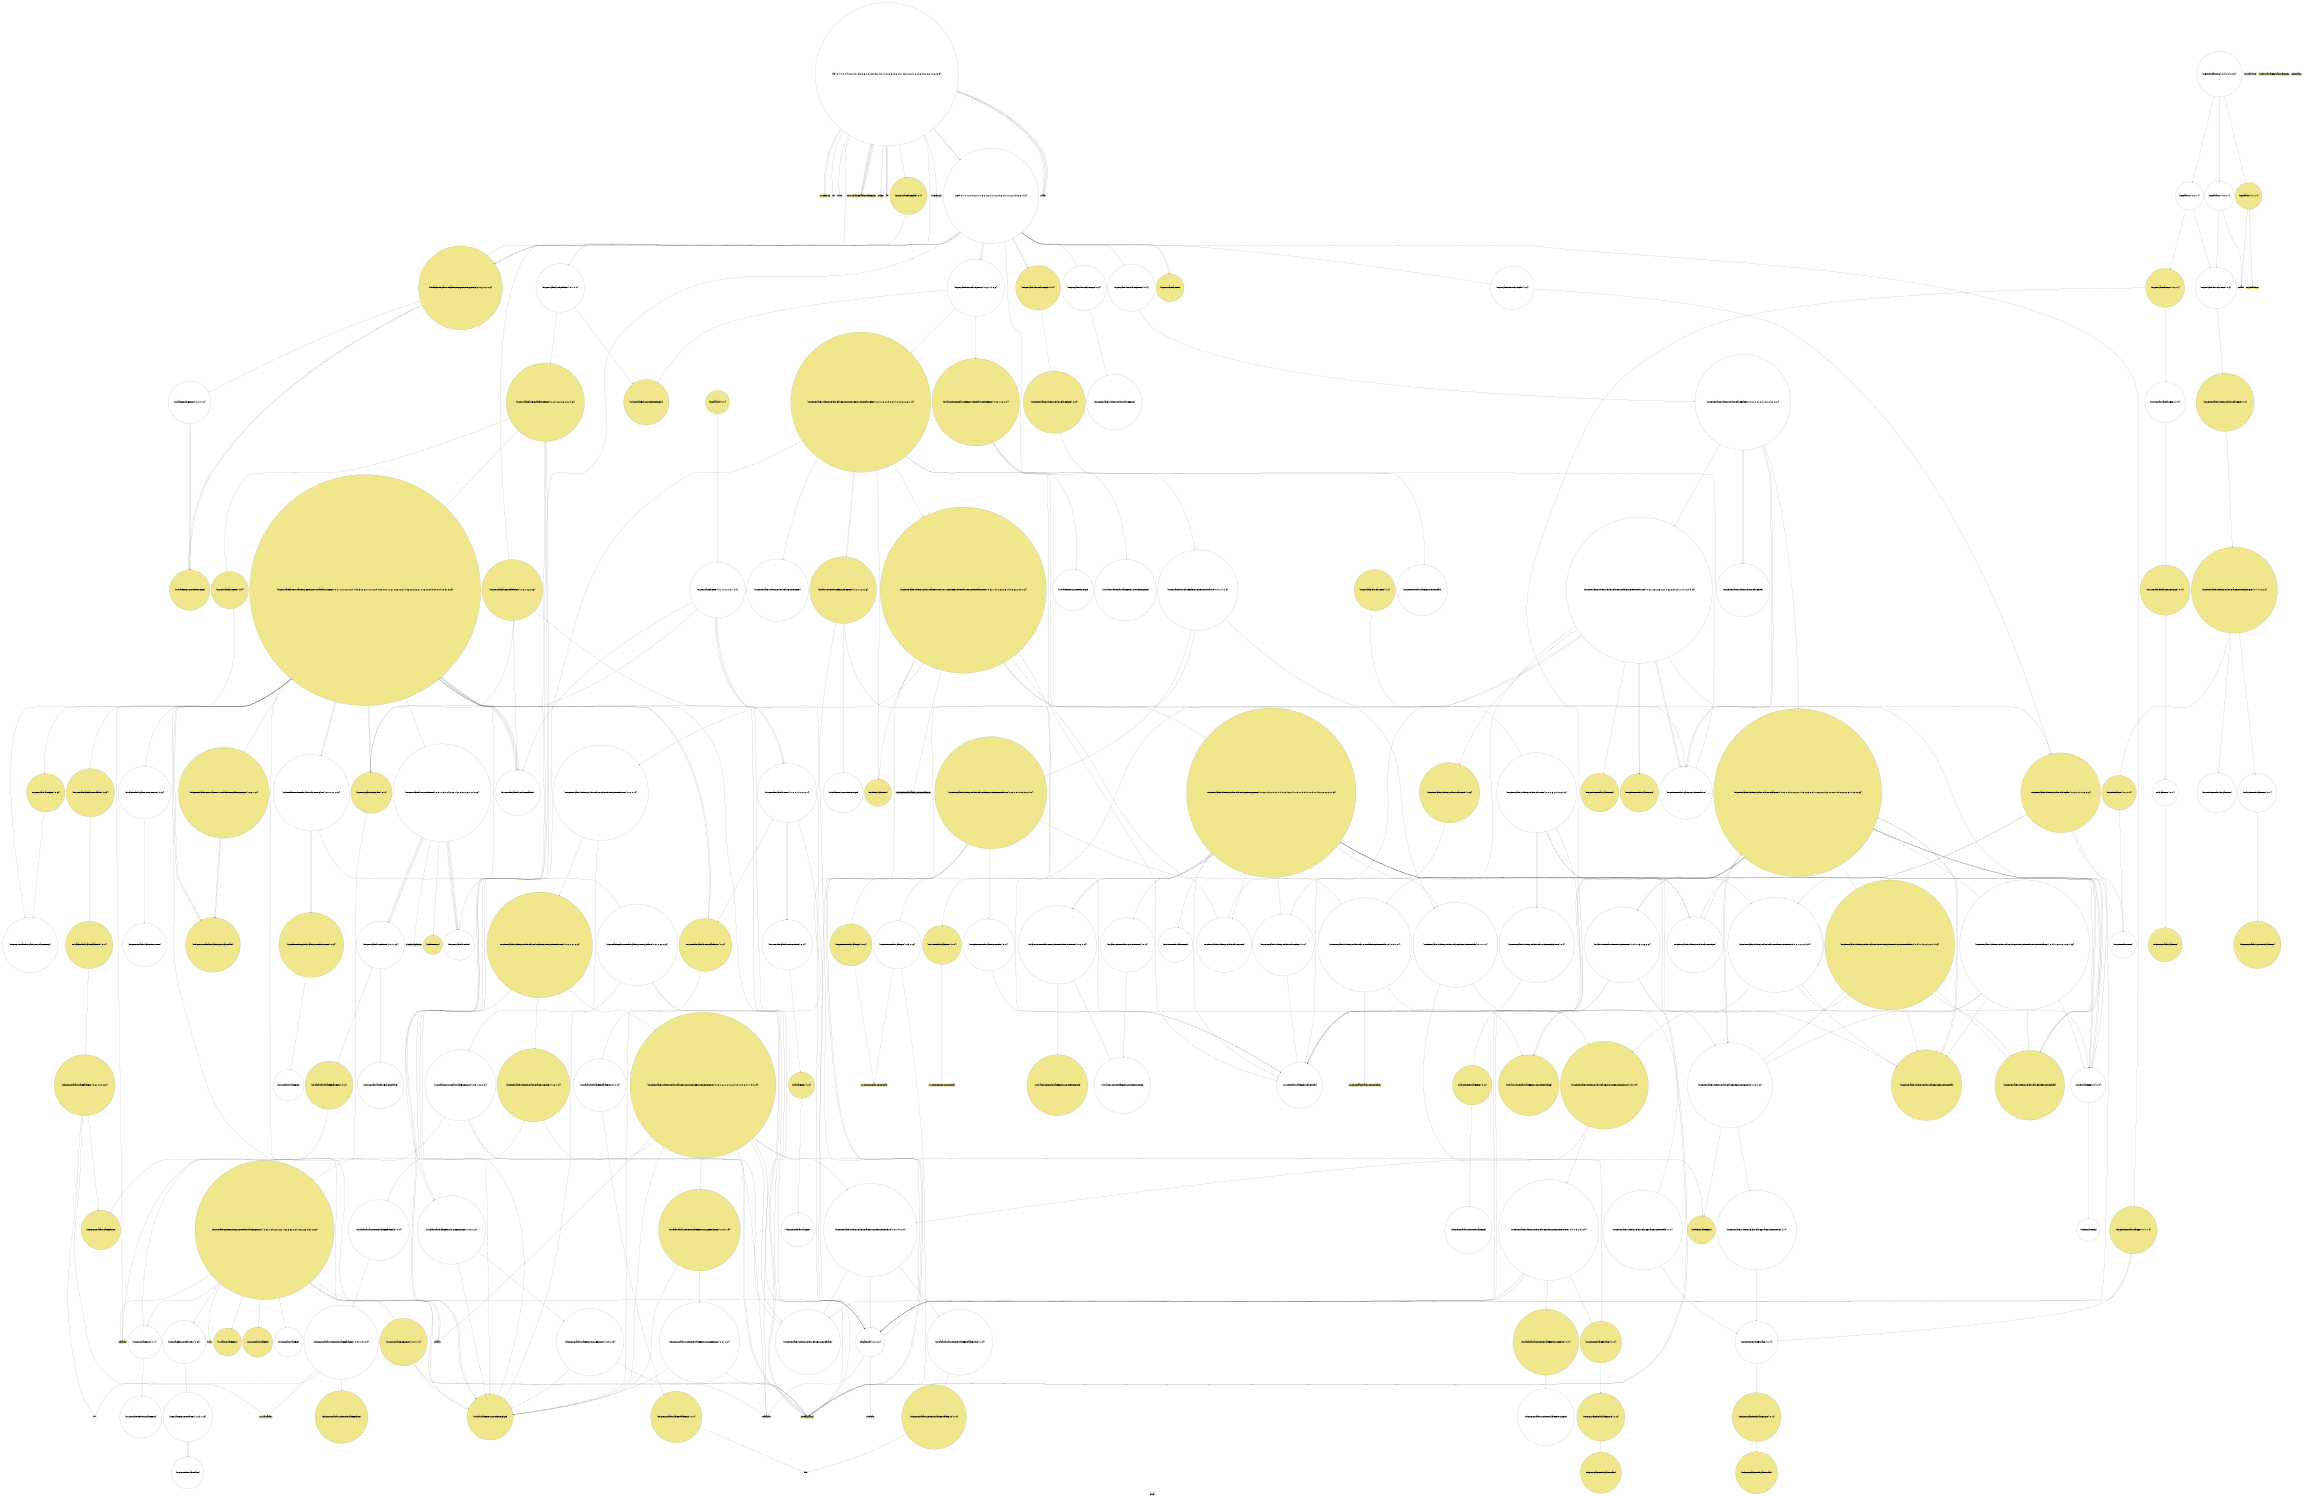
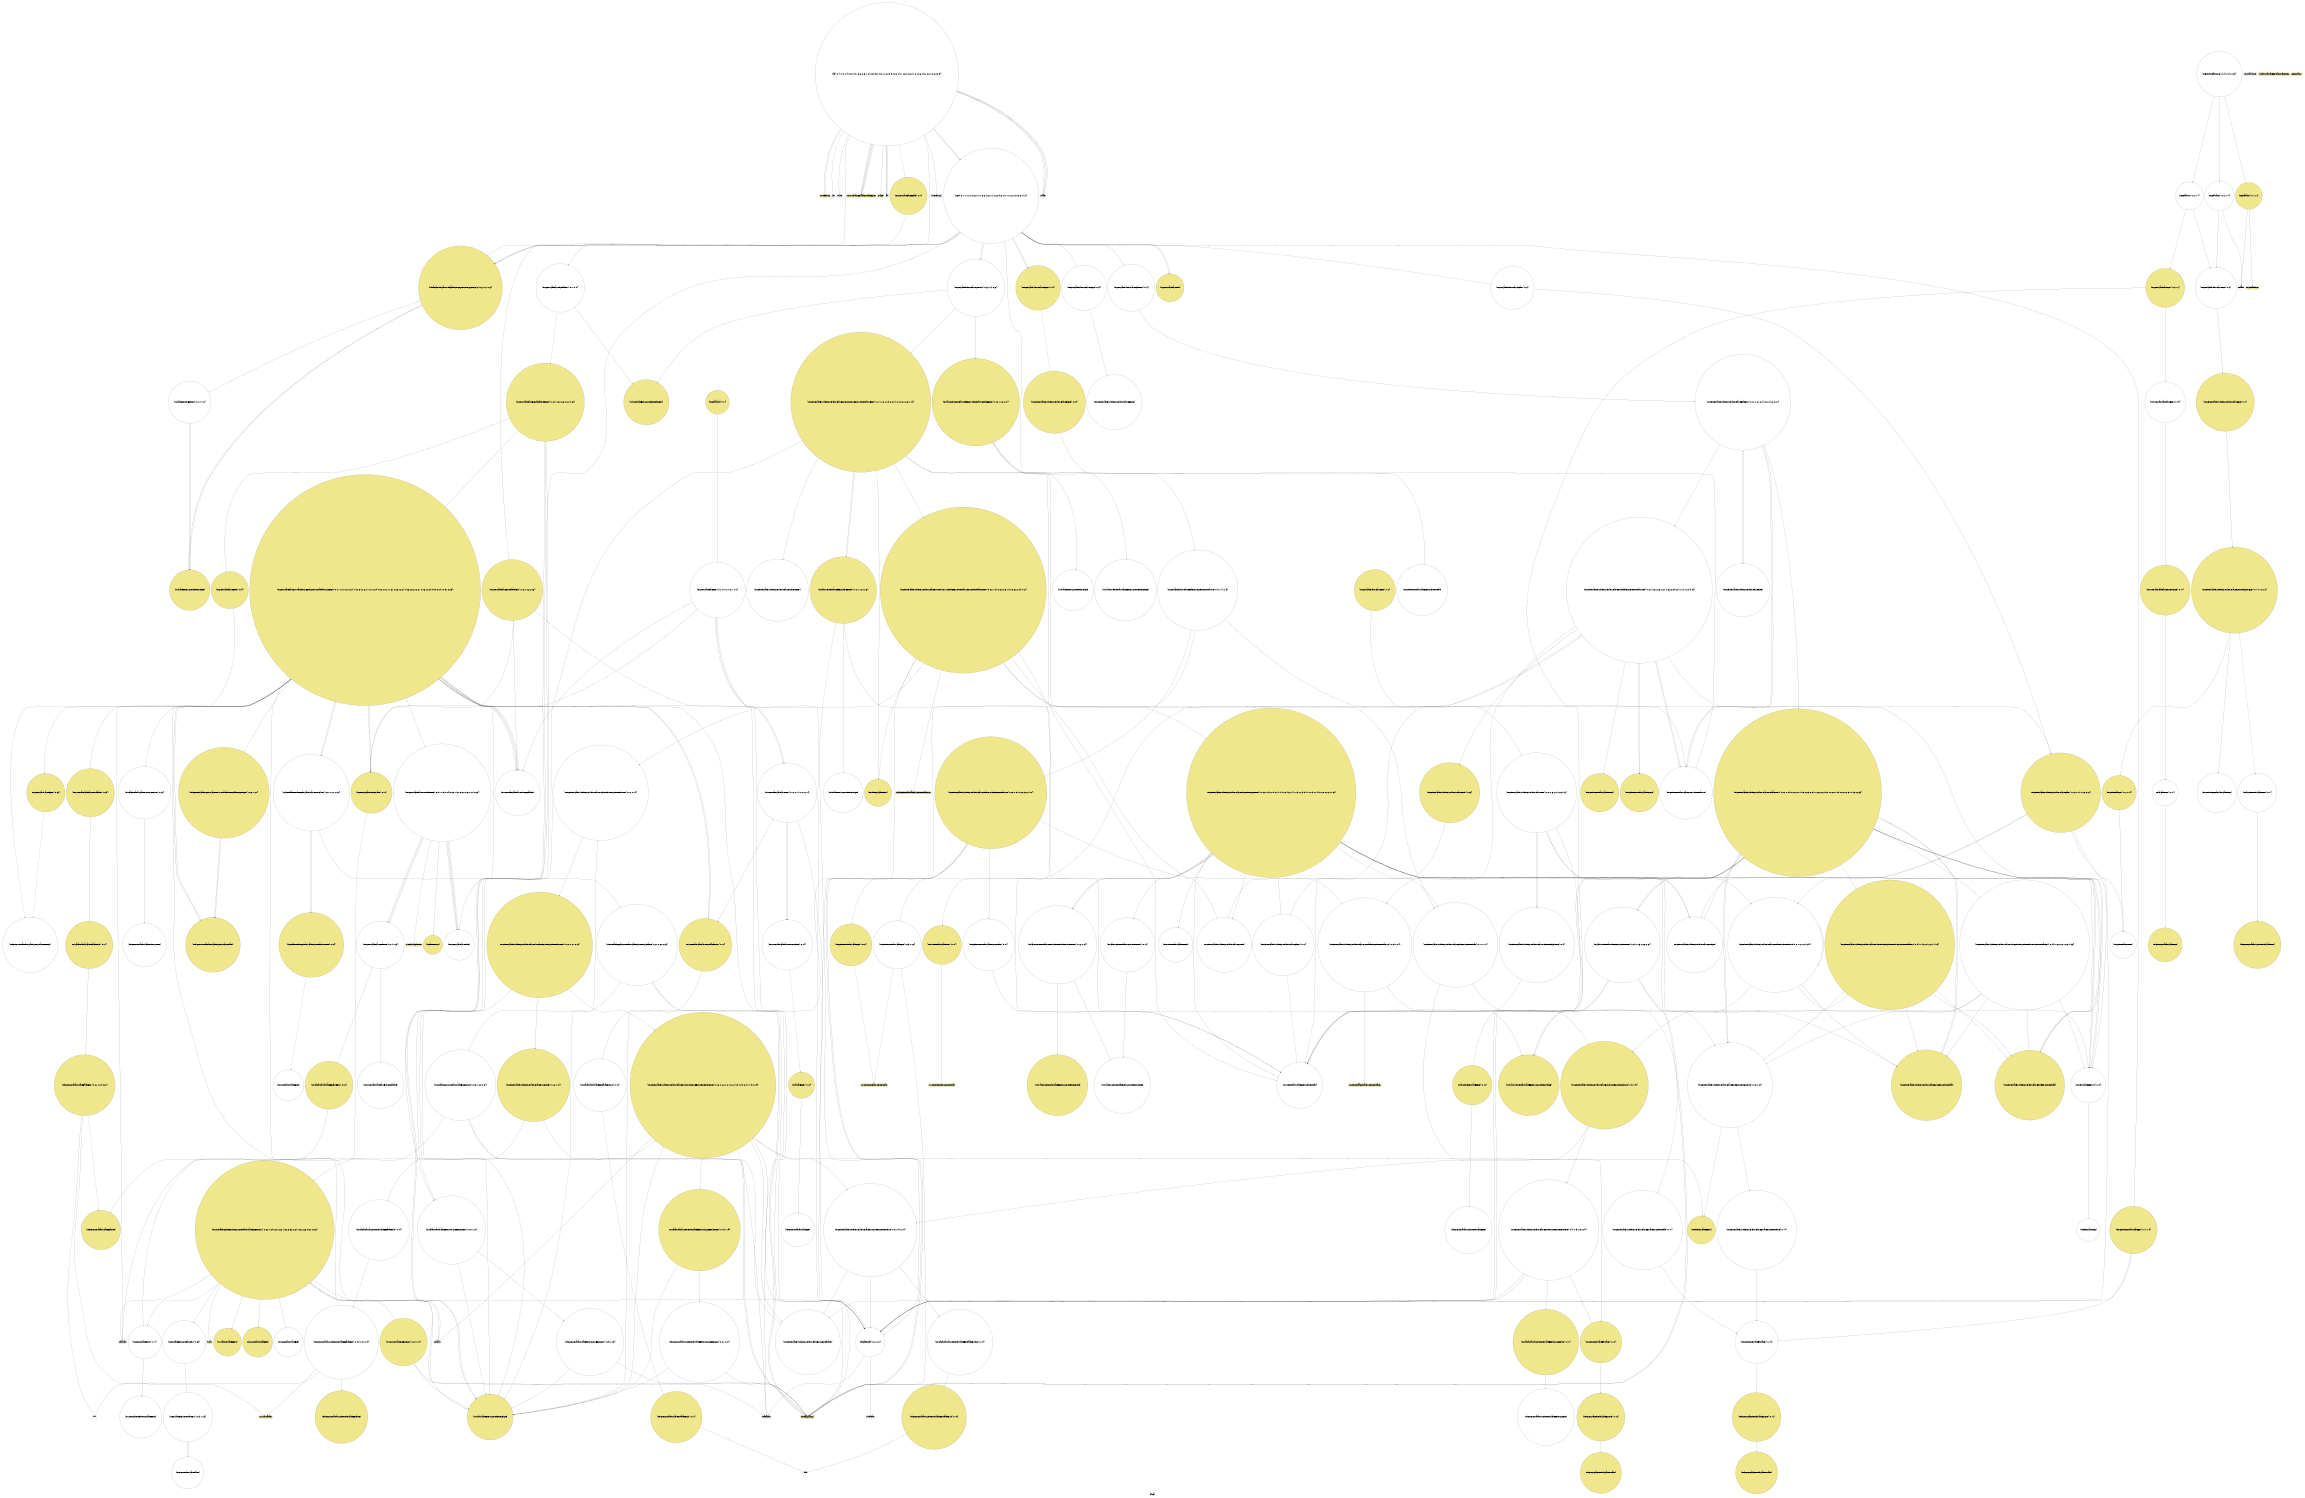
node "__cxa_end_catch": fillcolor khaki -> white
